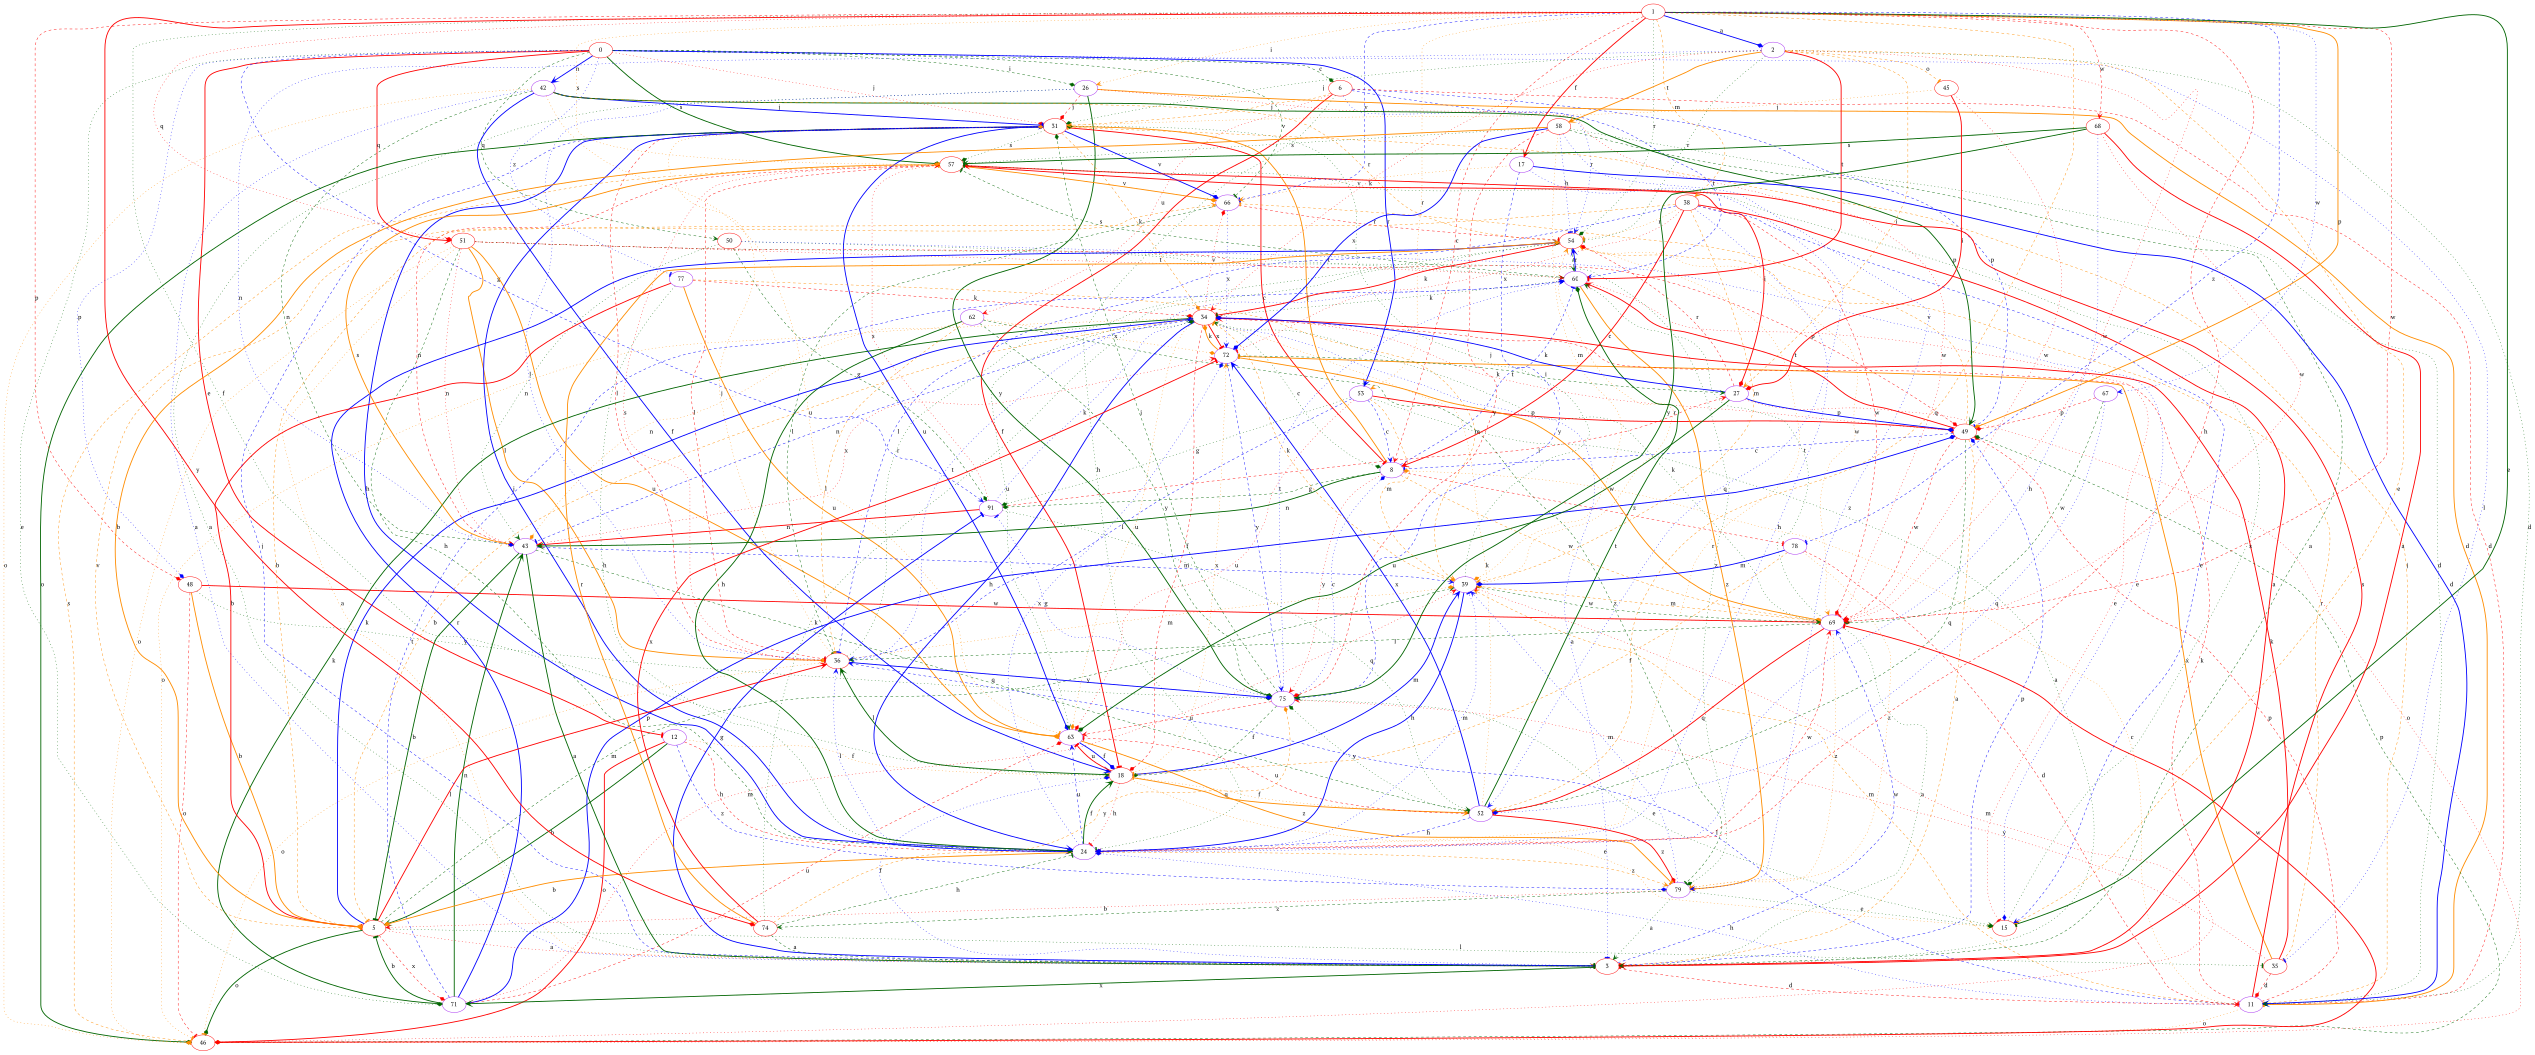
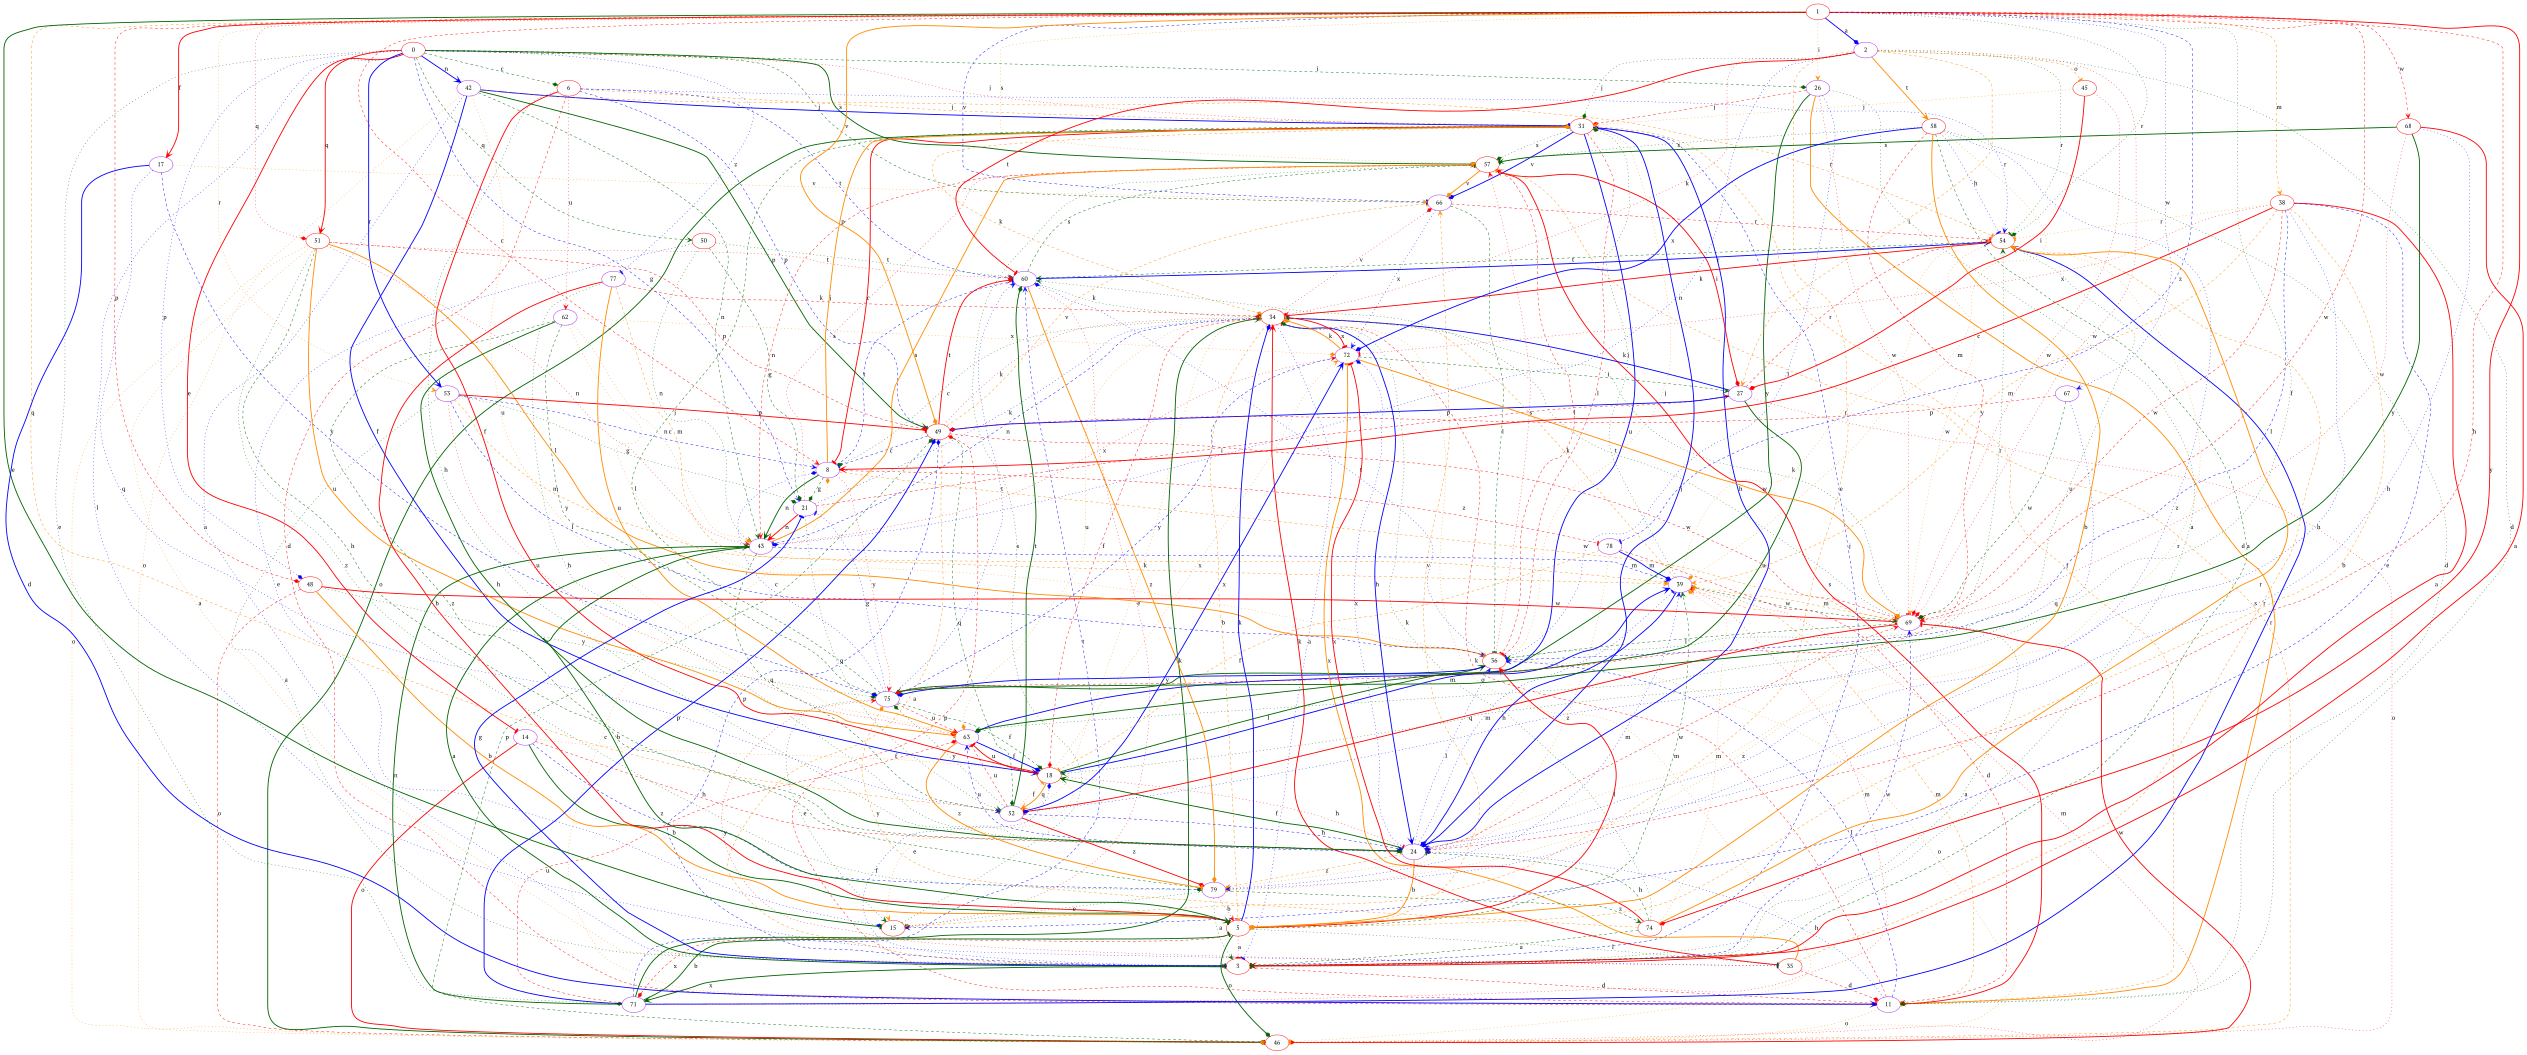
edge "62" -> "36": style dashed -> dotted
node "91": label "91" -> "21"
edge "36" -> "39": now "74" -> "39"
node "12": label "12" -> "14"
